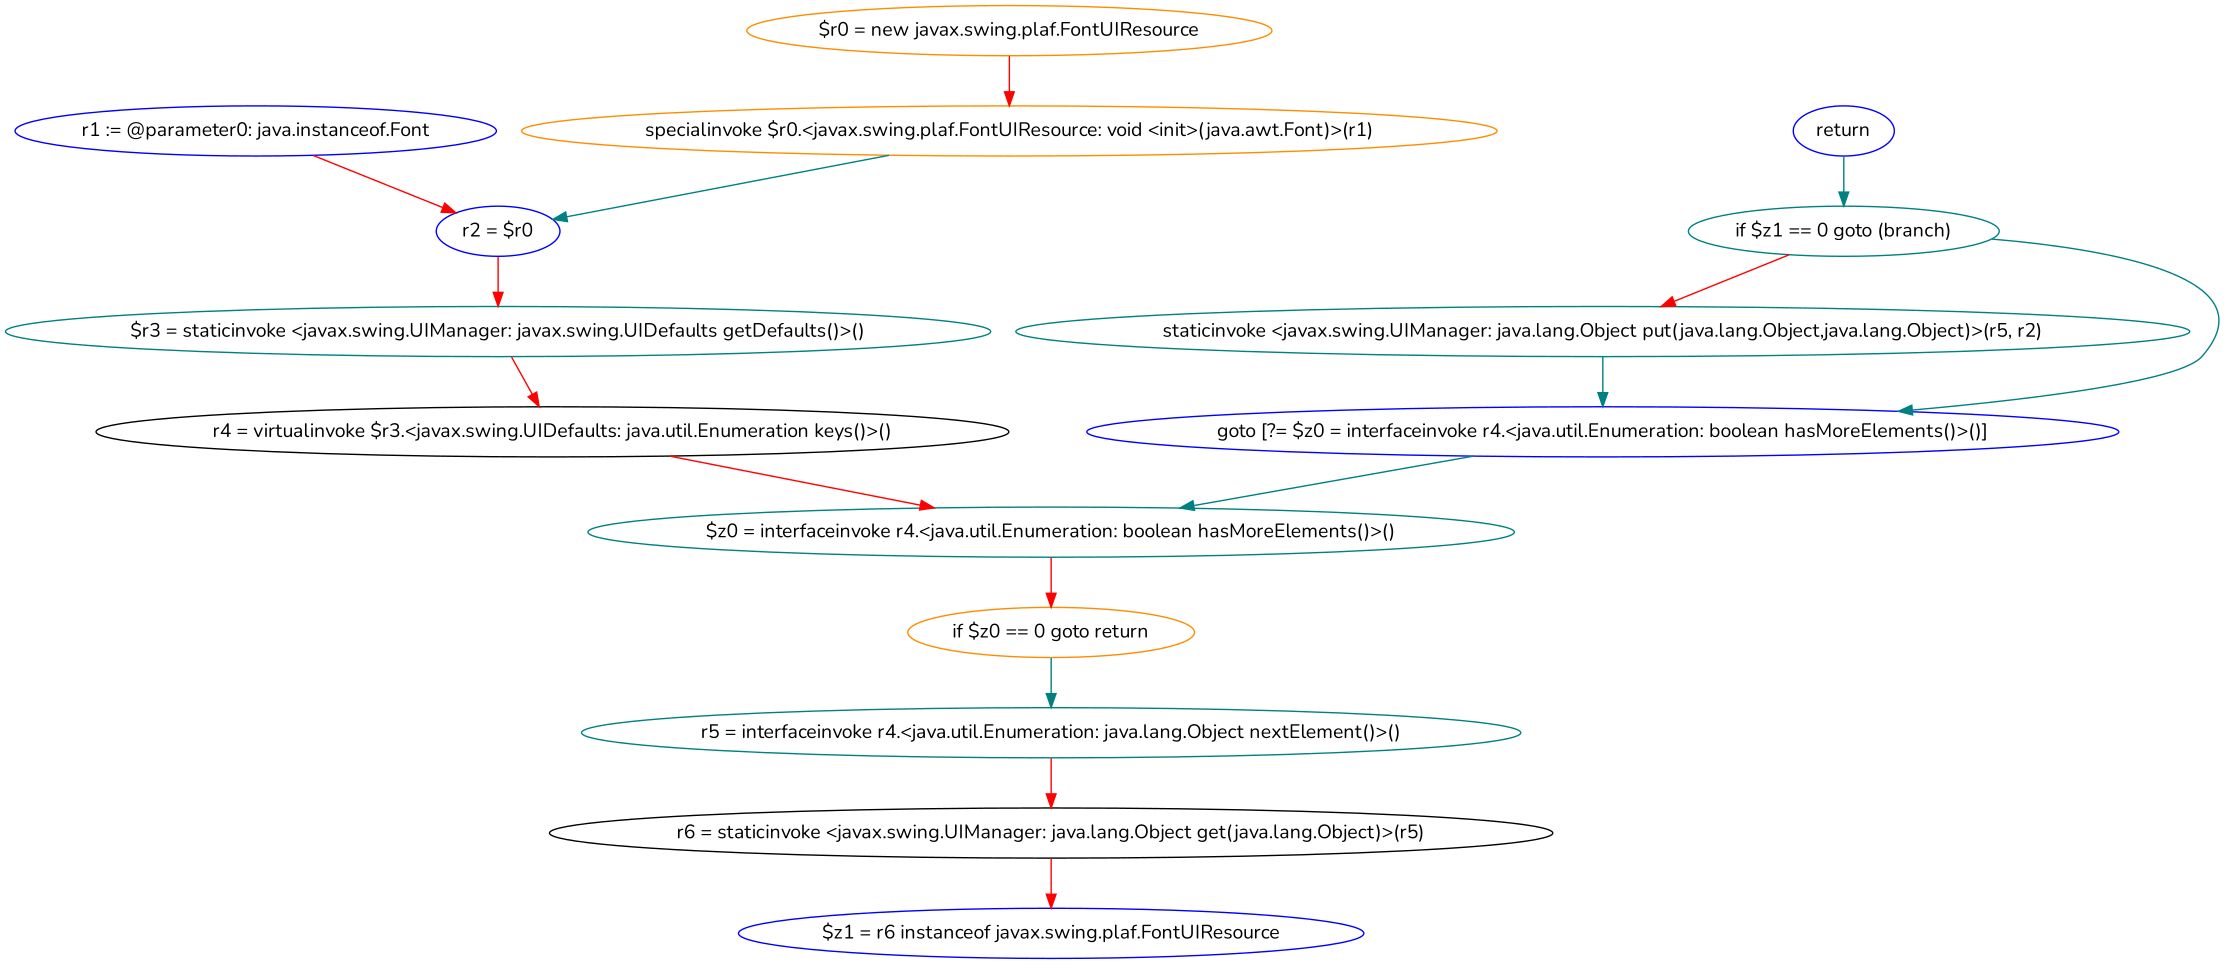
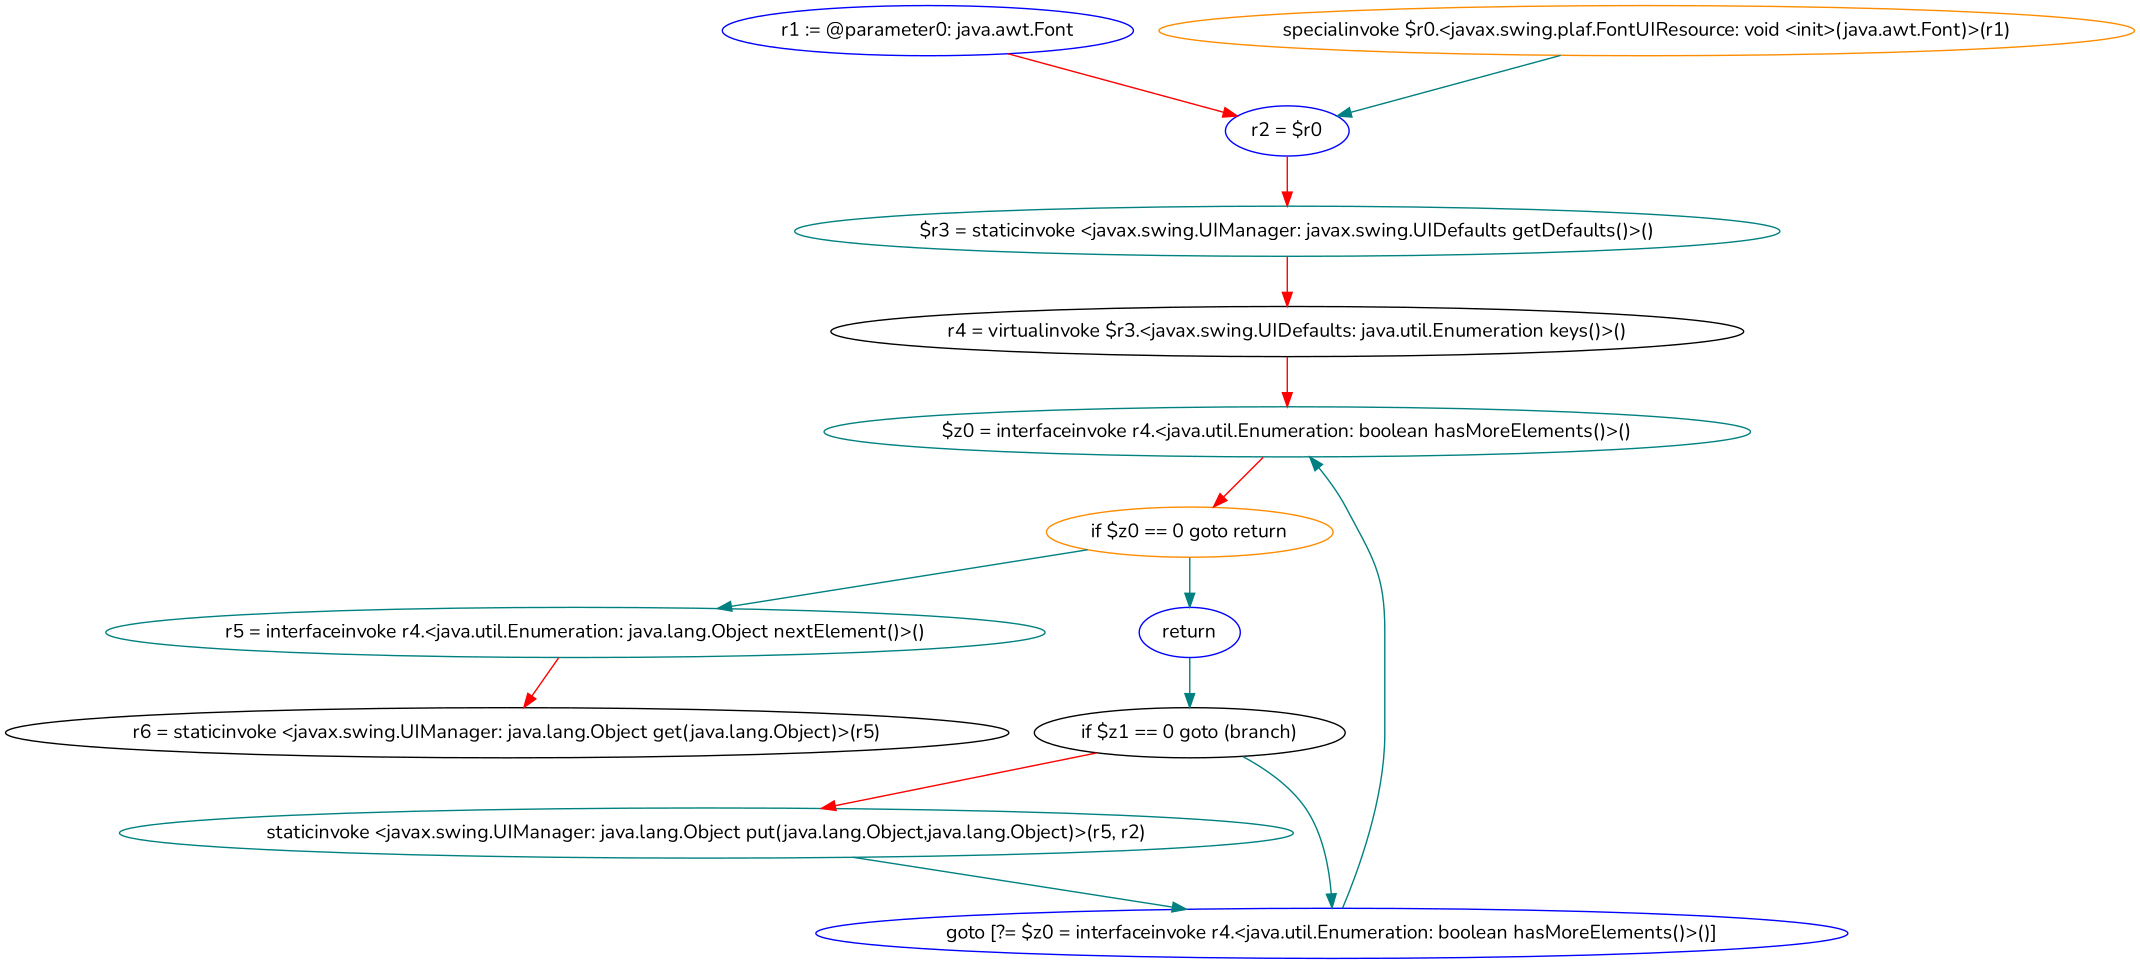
node "$r0 = new javax.swing.plaf.FontUIResource": removed
node "r1 := @parameter0: java.instanceof.Font": label "r1 := @parameter0: java.instanceof.Font" -> "r1 := @parameter0: java.awt.Font"
node "if $z1 == 0 goto (branch)": color teal -> black
edge "if $z0 == 0 goto return" -> "return": added
node "$z1 = r6 instanceof javax.swing.plaf.FontUIResource": removed
